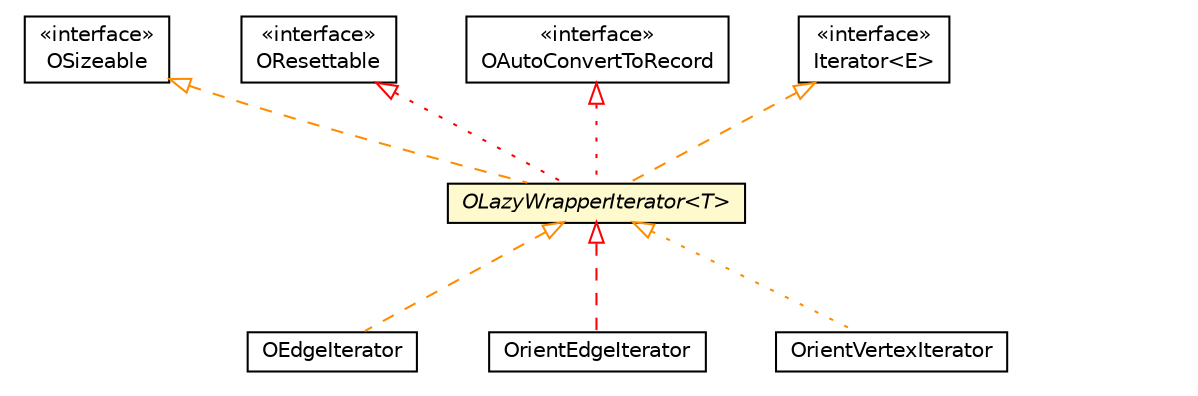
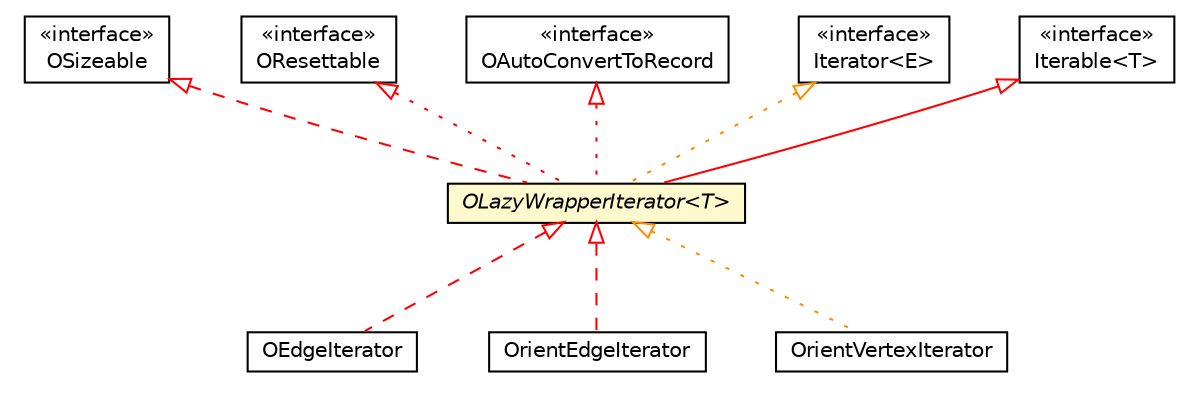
node "Iterable<T>": added
edge "OLazyWrapperIterator<T>" -> "OSizeable": color darkorange -> red
edge "OLazyWrapperIterator<T>" -> "Iterator<E>": style dashed -> dotted
edge "OEdgeIterator" -> "OLazyWrapperIterator<T>": color darkorange -> red
